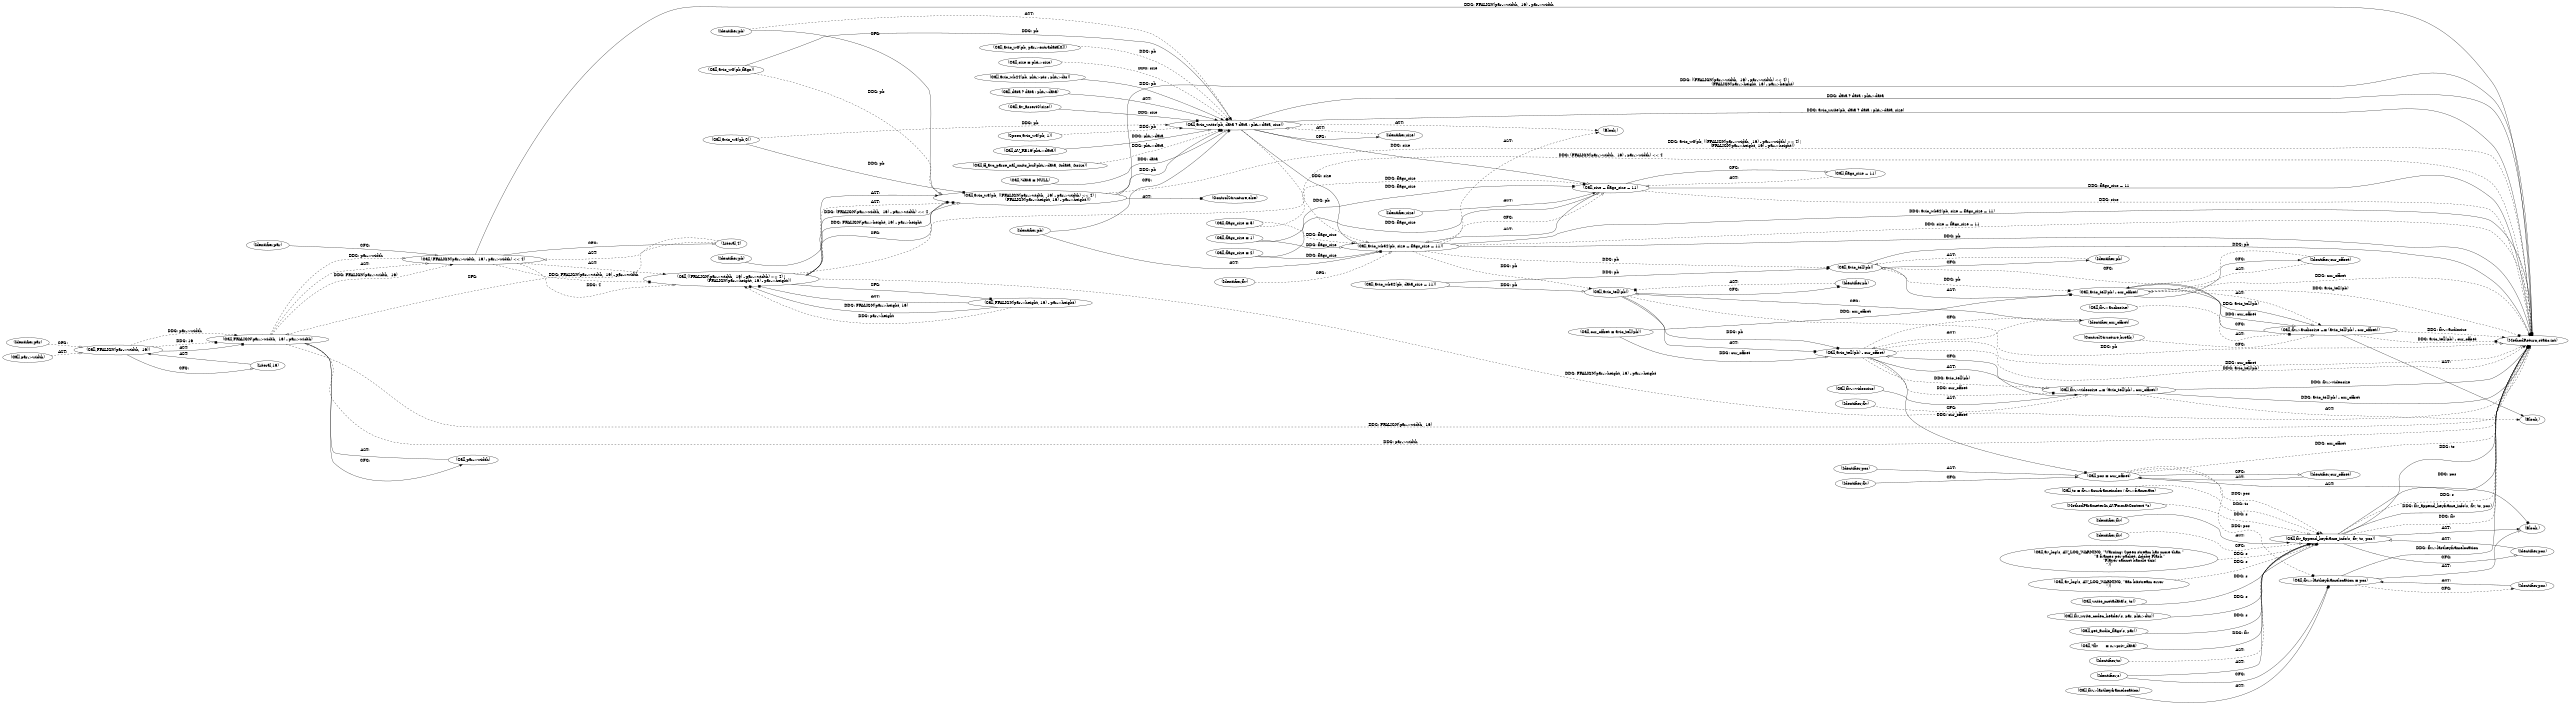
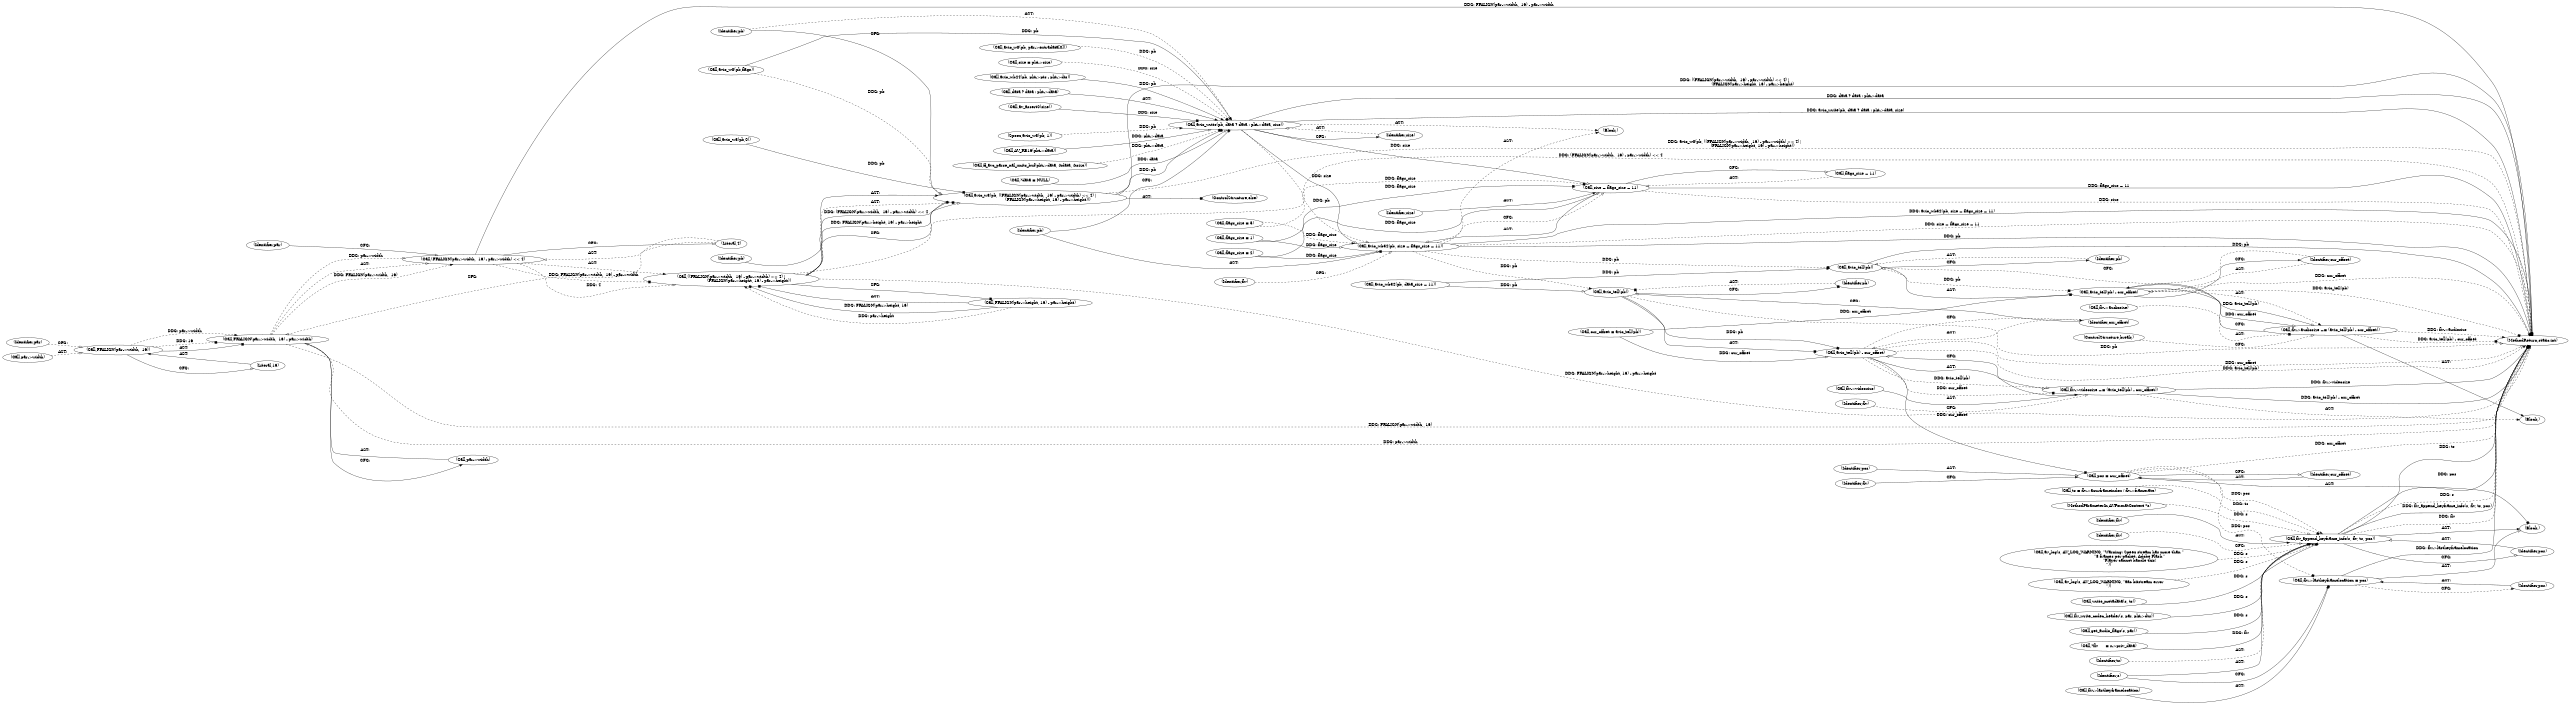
edge "(Call,avio_w8(pb,0))" -> "(Call,avio_write(pb, data ? data : pkt->data, size))": removed, label "DDG: pb"
